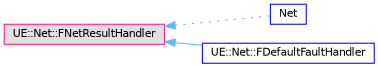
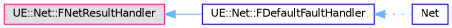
edge "Net" -> "UE::Net::FNetResultHandler": now "Net" -> "UE::Net::FDefaultFaultHandler"
